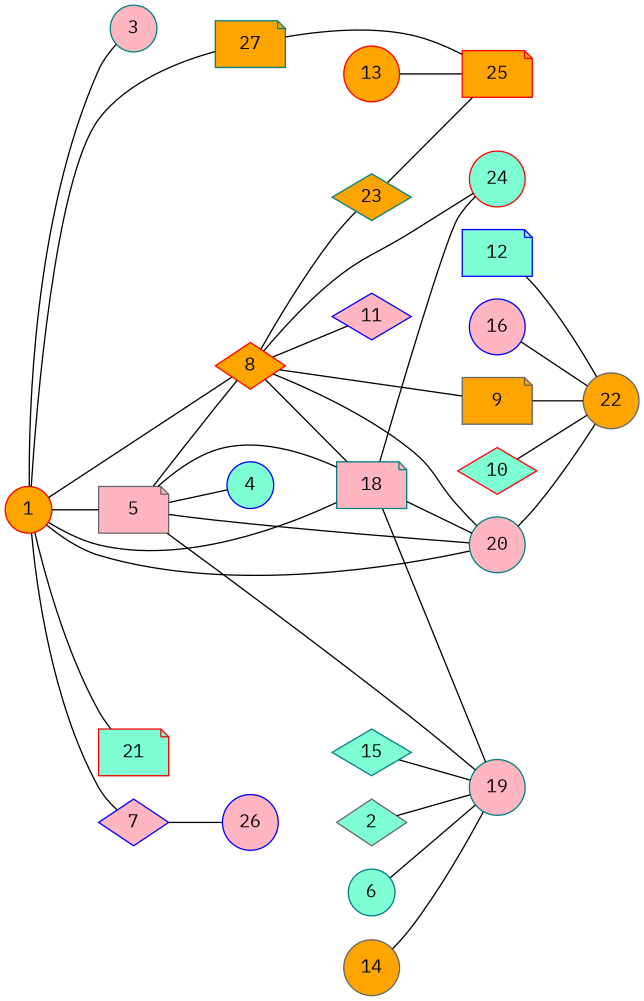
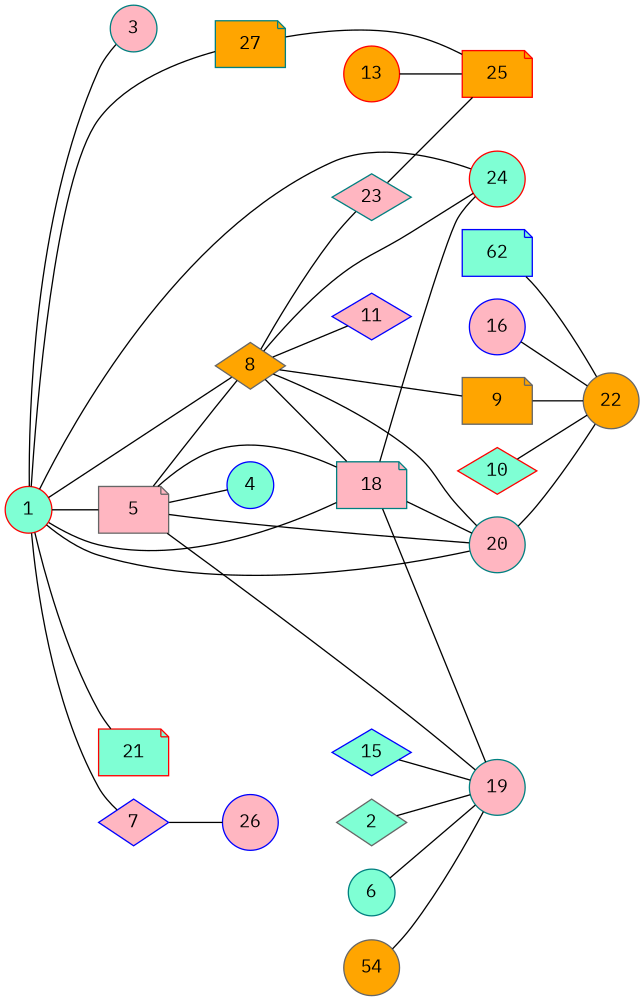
node "23": fillcolor orange -> lightpink
edge "24" -- "1": added
node "12": label "12" -> "62"
node "8": color red -> gray40
node "1": fillcolor orange -> aquamarine
node "15": color teal -> blue
node "14": label "14" -> "54"
